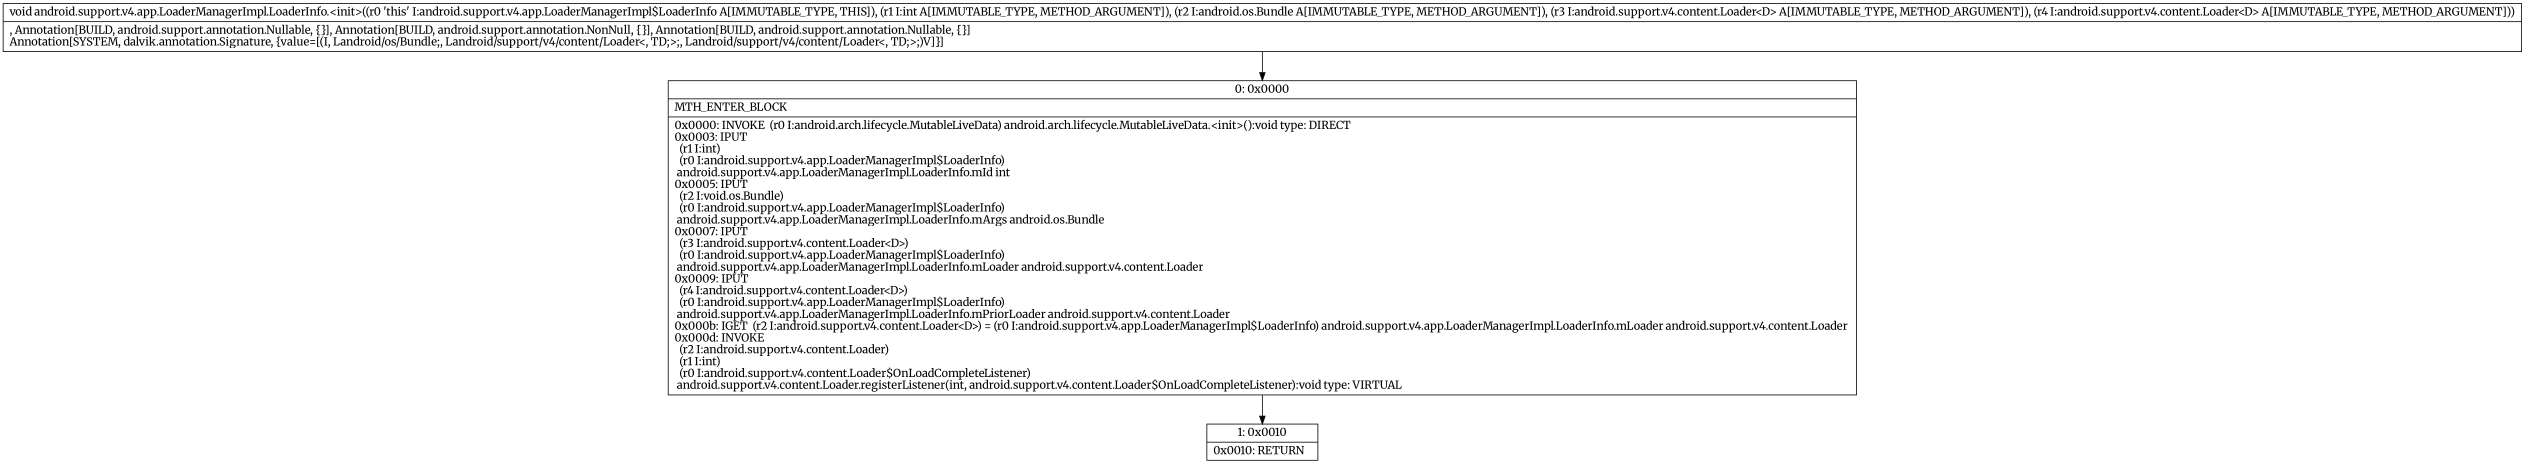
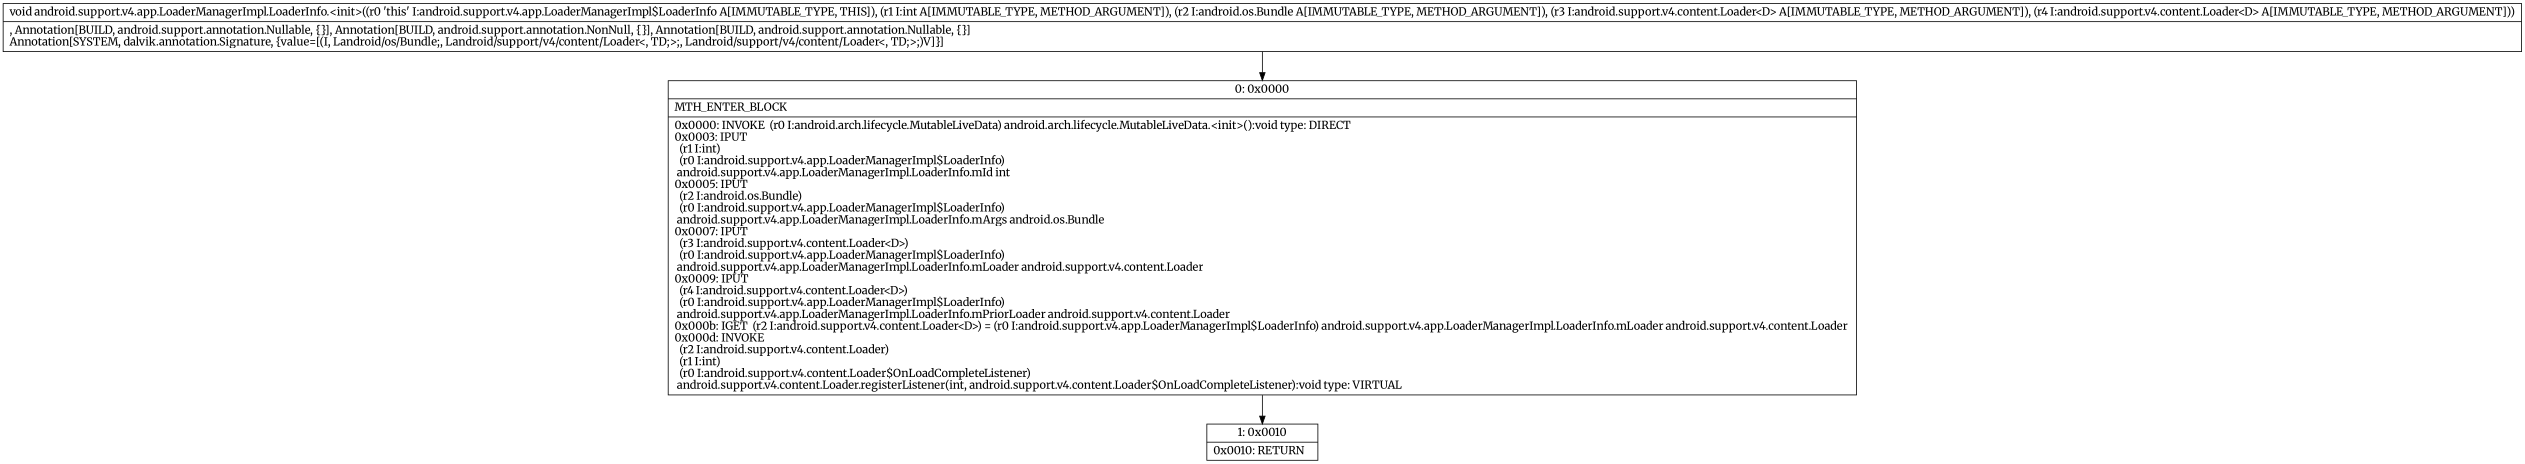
node "0: 0x0000": text "(r2 I:void.os.Bundle)" -> "(r2 I:android.os.Bundle)"
